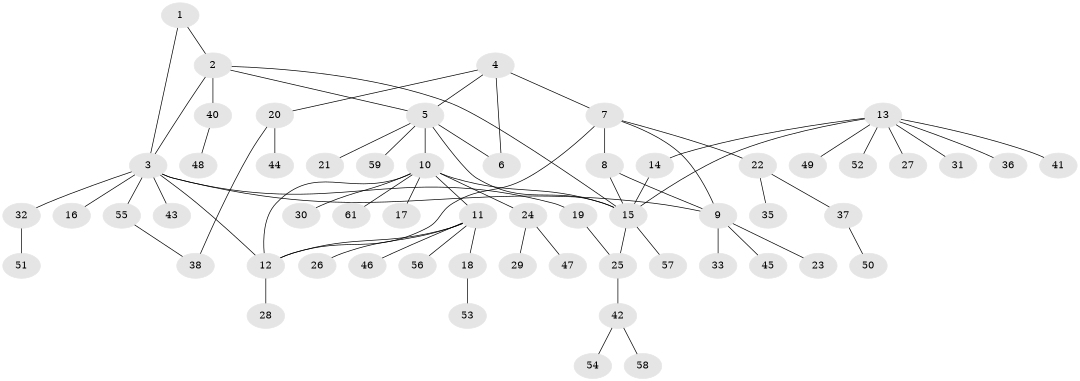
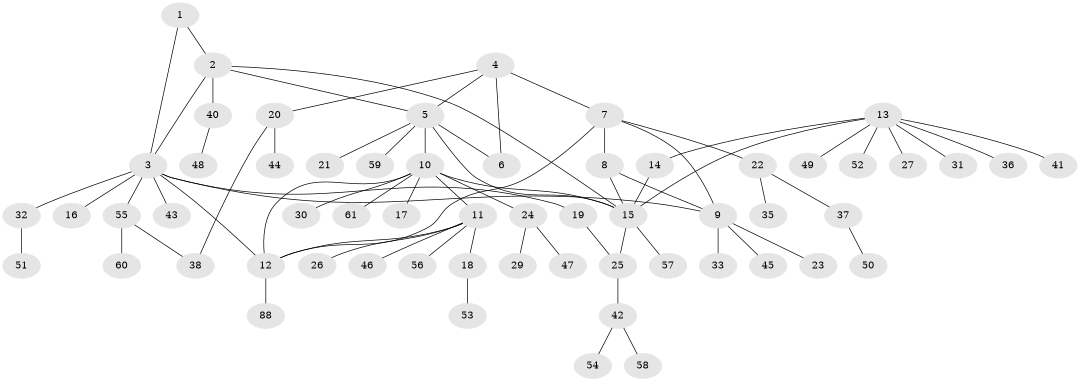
node "60": added
node "28": label "28" -> "88"
